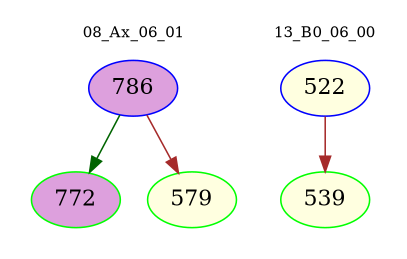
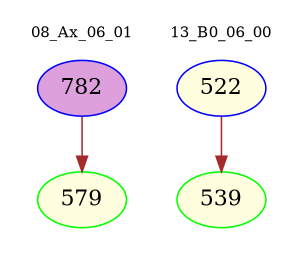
node "786": label "786" -> "782"
node "772": removed
